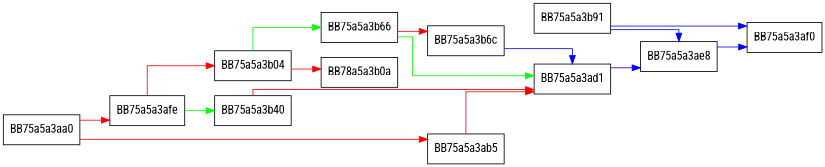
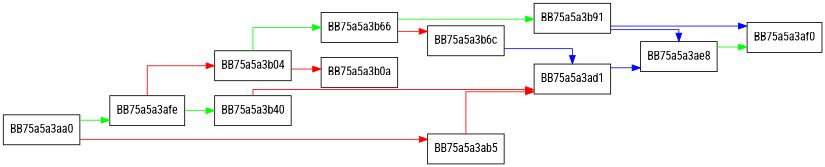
edge "BB75a5a3ae8" -> "BB75a5a3af0": color blue -> green
node "BB78a5a3b0a": label "BB78a5a3b0a" -> "BB75a5a3b0a"
edge "BB75a5a3b66" -> "BB75a5a3ad1": now "BB75a5a3b66" -> "BB75a5a3b91"
edge "BB75a5a3aa0" -> "BB75a5a3afe": color red -> green
